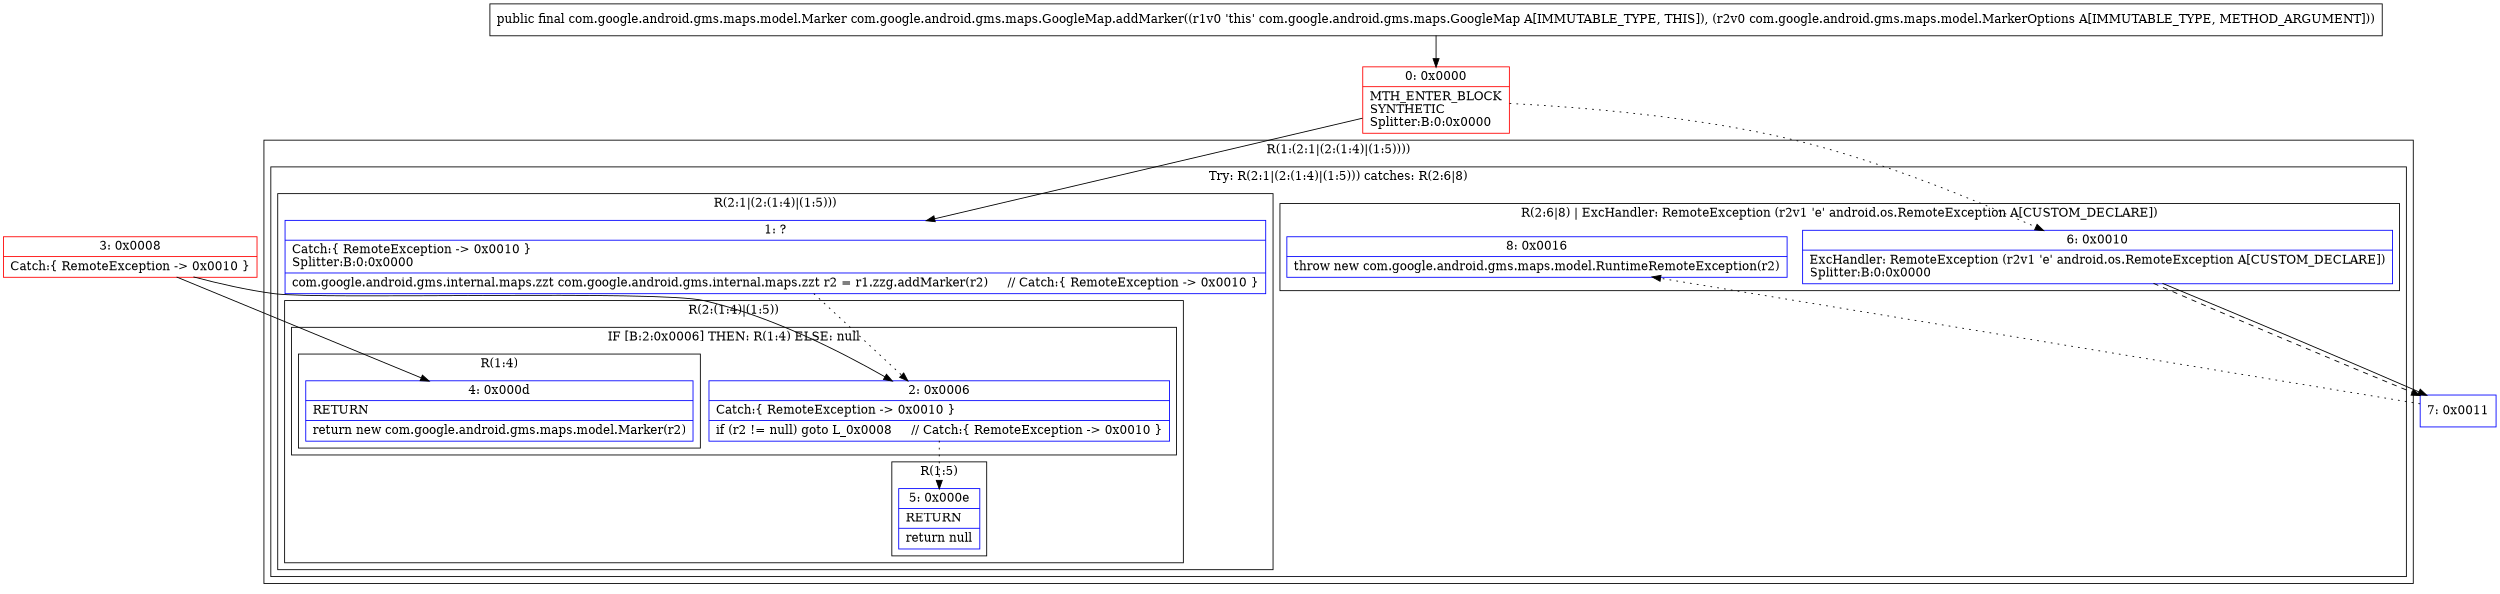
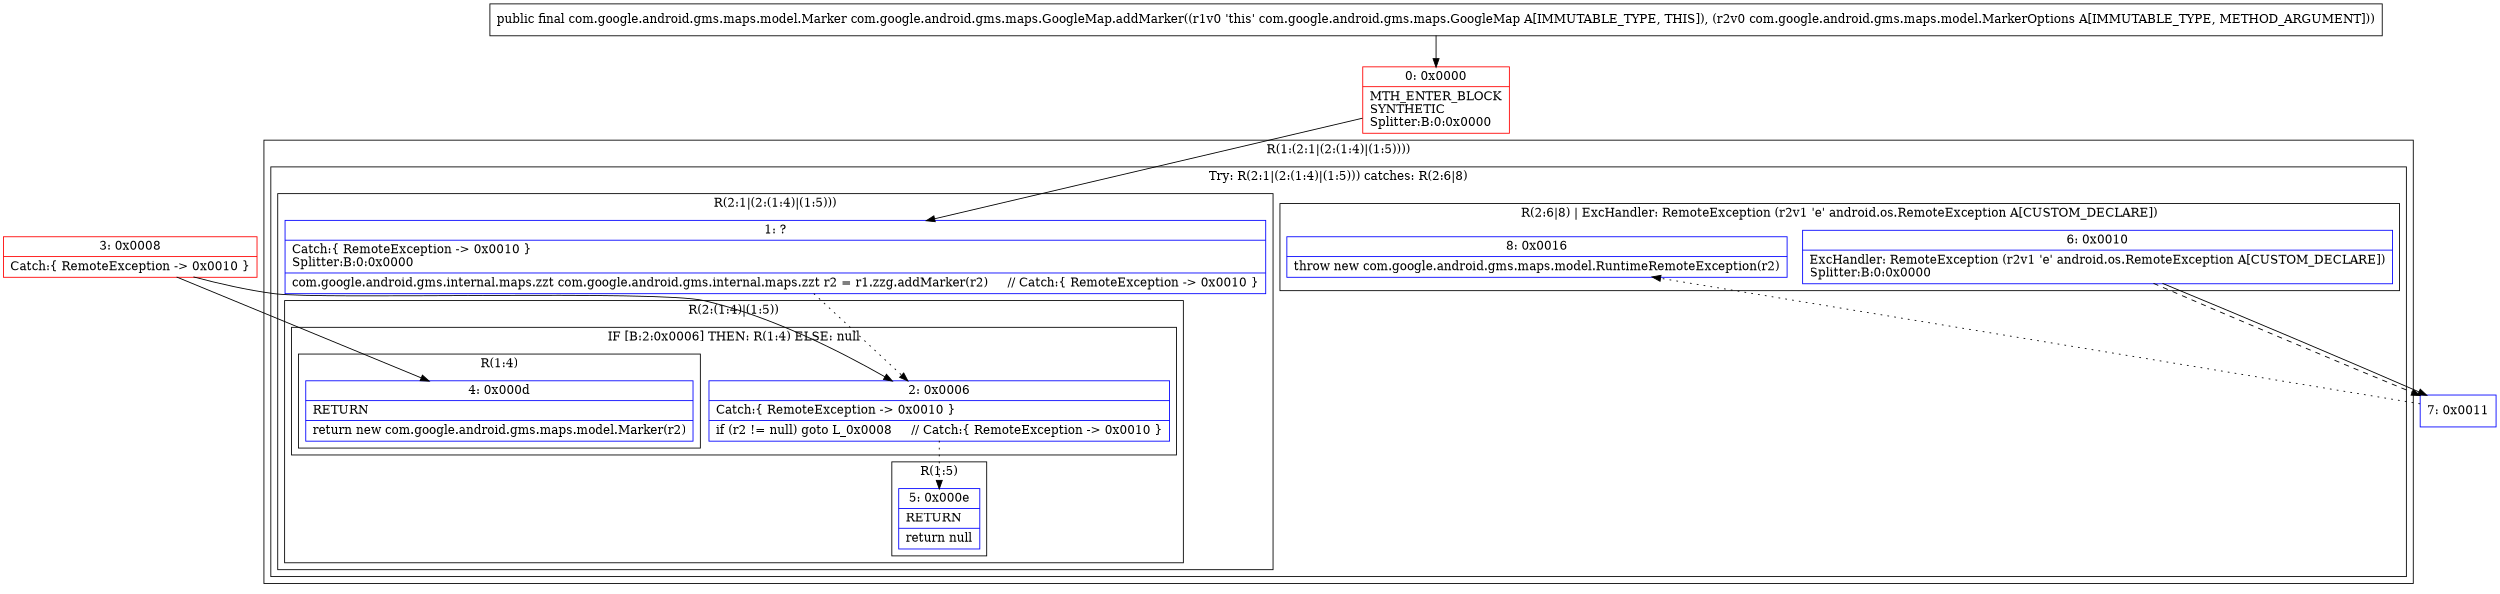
edge "0: 0x0000" -> "6: 0x0010": removed
